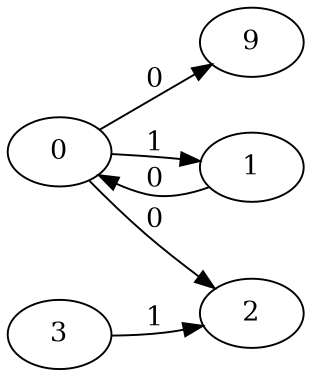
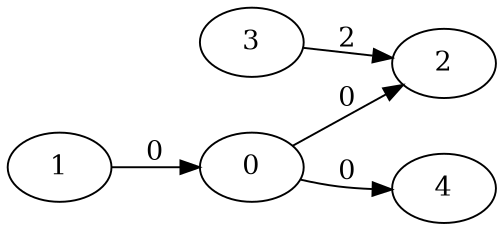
node "9": label "9" -> "4"
edge "0" -> "1": removed, label "1"
edge "3" -> "2": label "1" -> "2"
